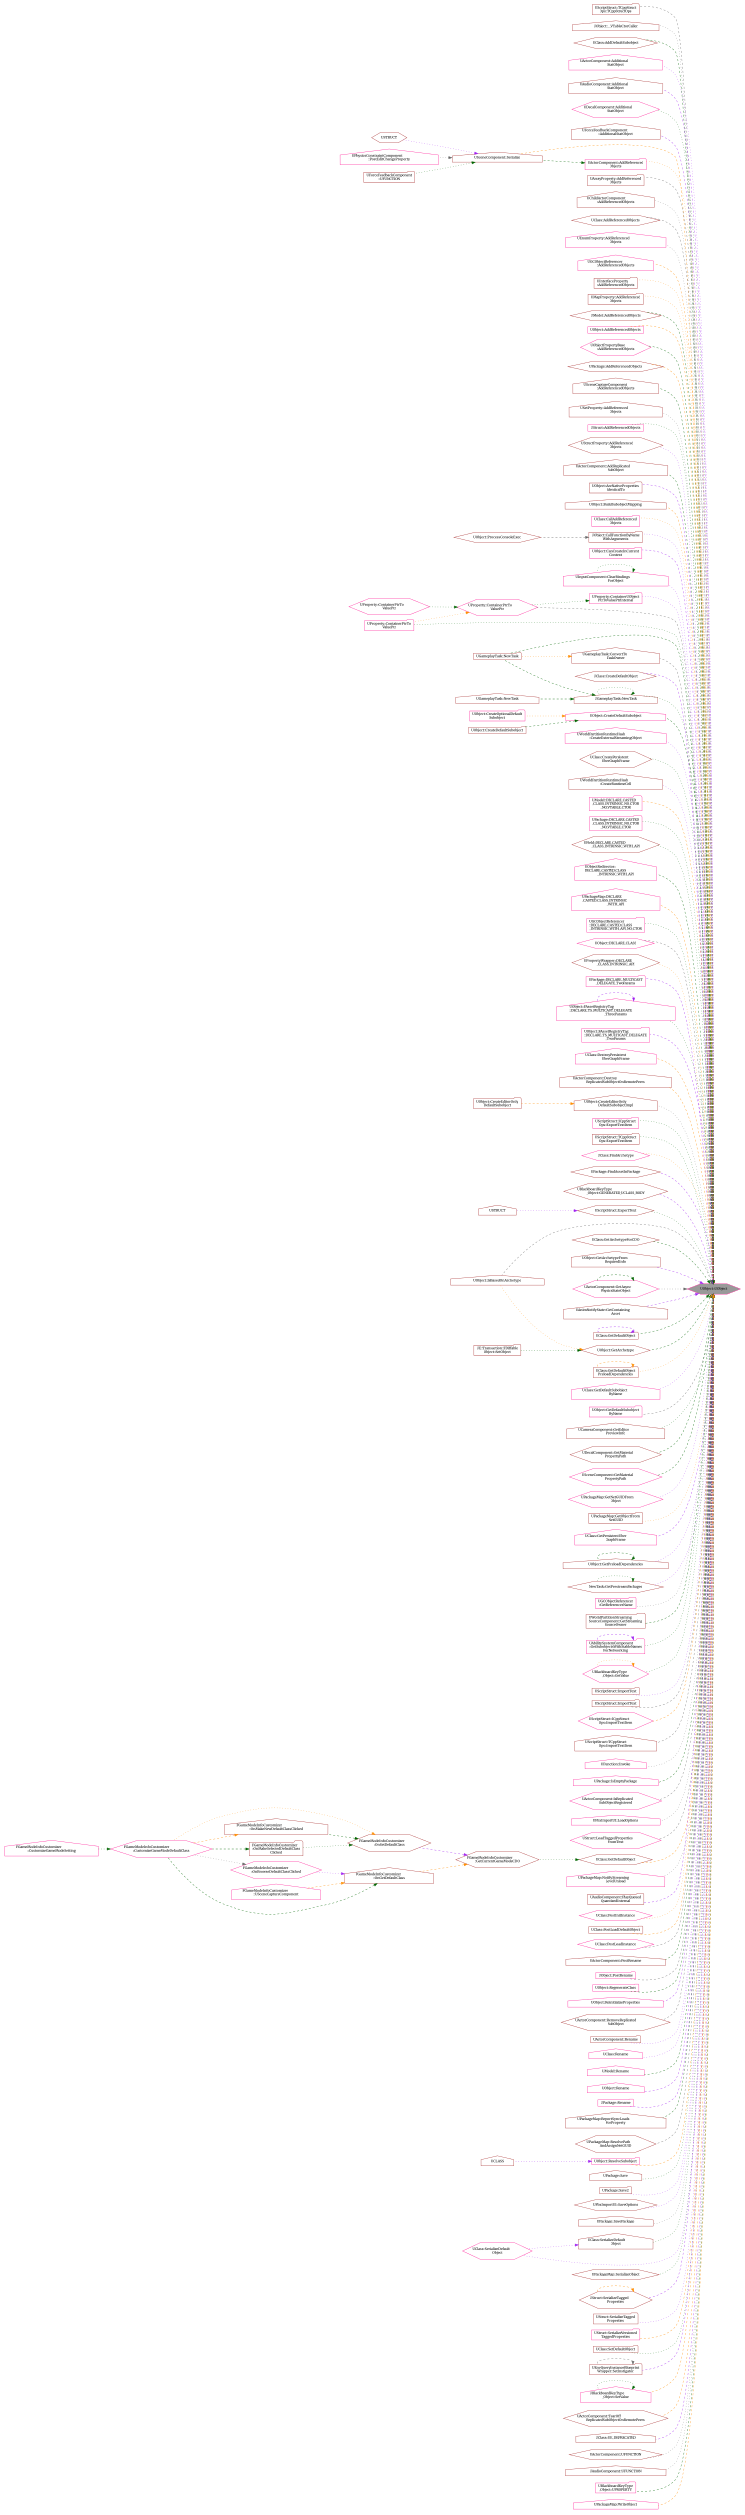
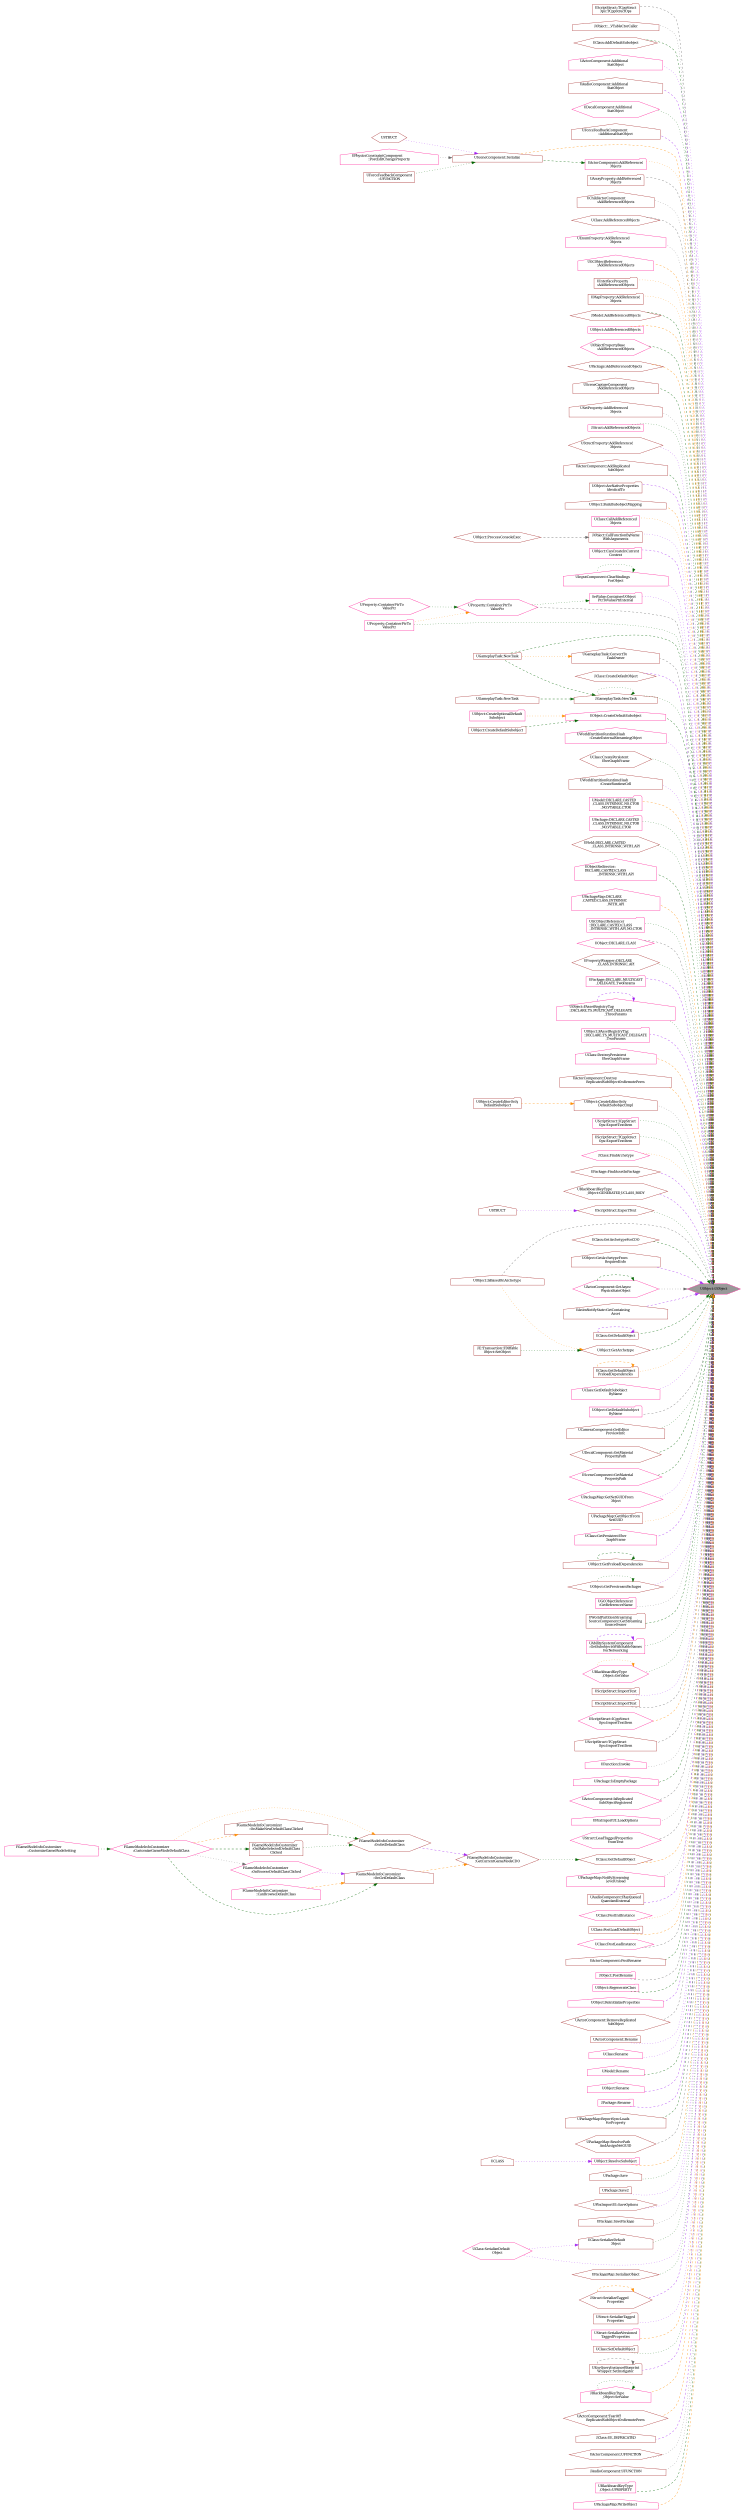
node "UProperty::ContainerUObject PtrToValuePtrInternal": label "UProperty::ContainerUObject PtrToValuePtrInternal" -> "SetValue::ContainerUObject PtrToValuePtrInternal"
edge "UPropertyWrapper::DECLARE _CLASS_INTRINSIC_API" -> "UObject::UObject": color darkorange -> darkgreen
node "NewTask::GetPrestreamPackages": label "NewTask::GetPrestreamPackages" -> "UObject::GetPrestreamPackages"
node "FGameModeInfoCustomizer ::USceneCaptureComponent": label "FGameModeInfoCustomizer ::USceneCaptureComponent" -> "FGameModeInfoCustomizer ::CanBrowseDefaultClass"
